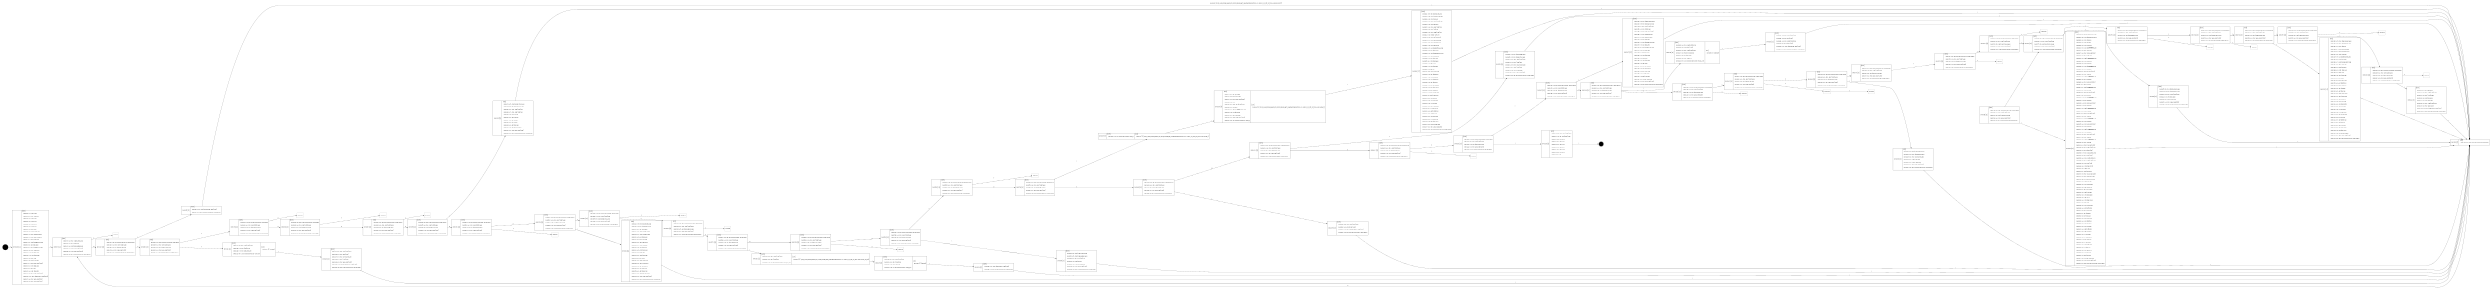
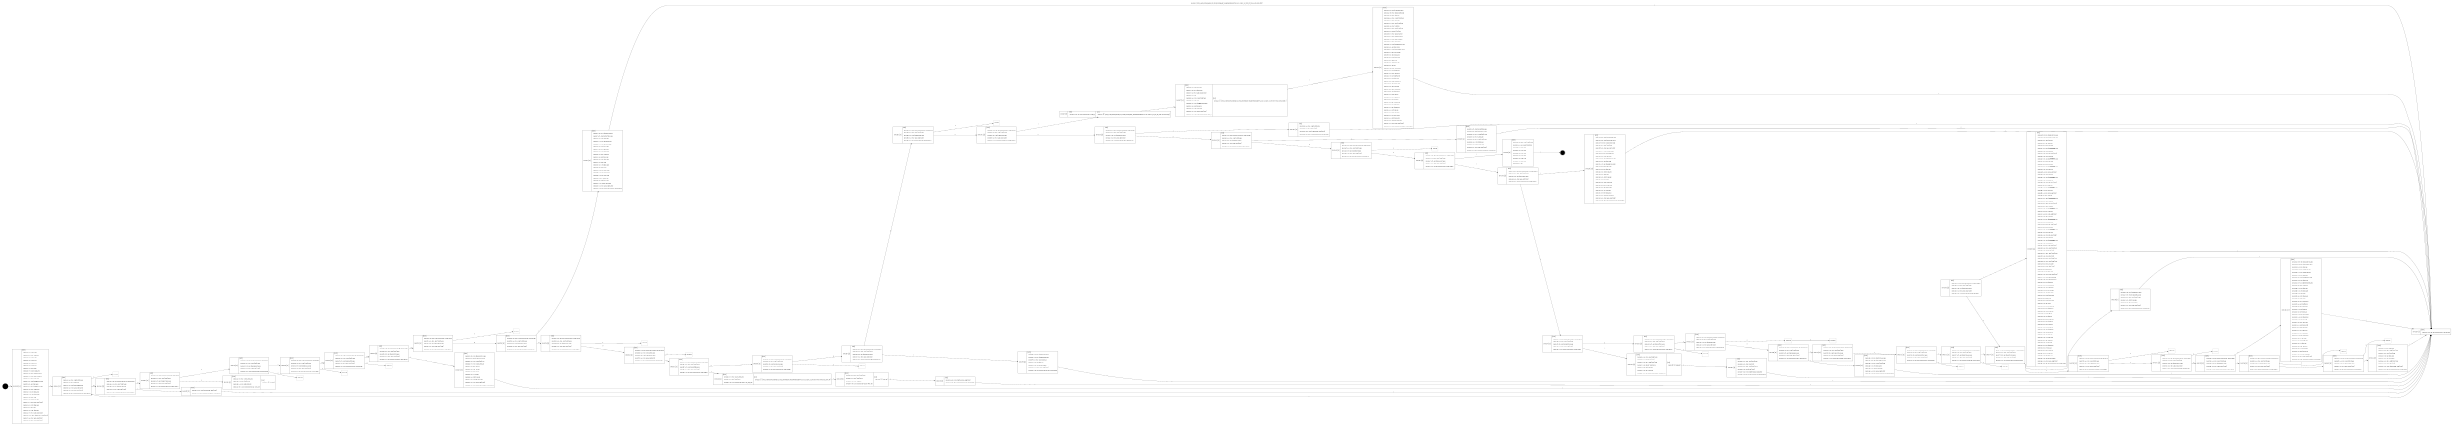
node "0x401a41 [30]": removed
